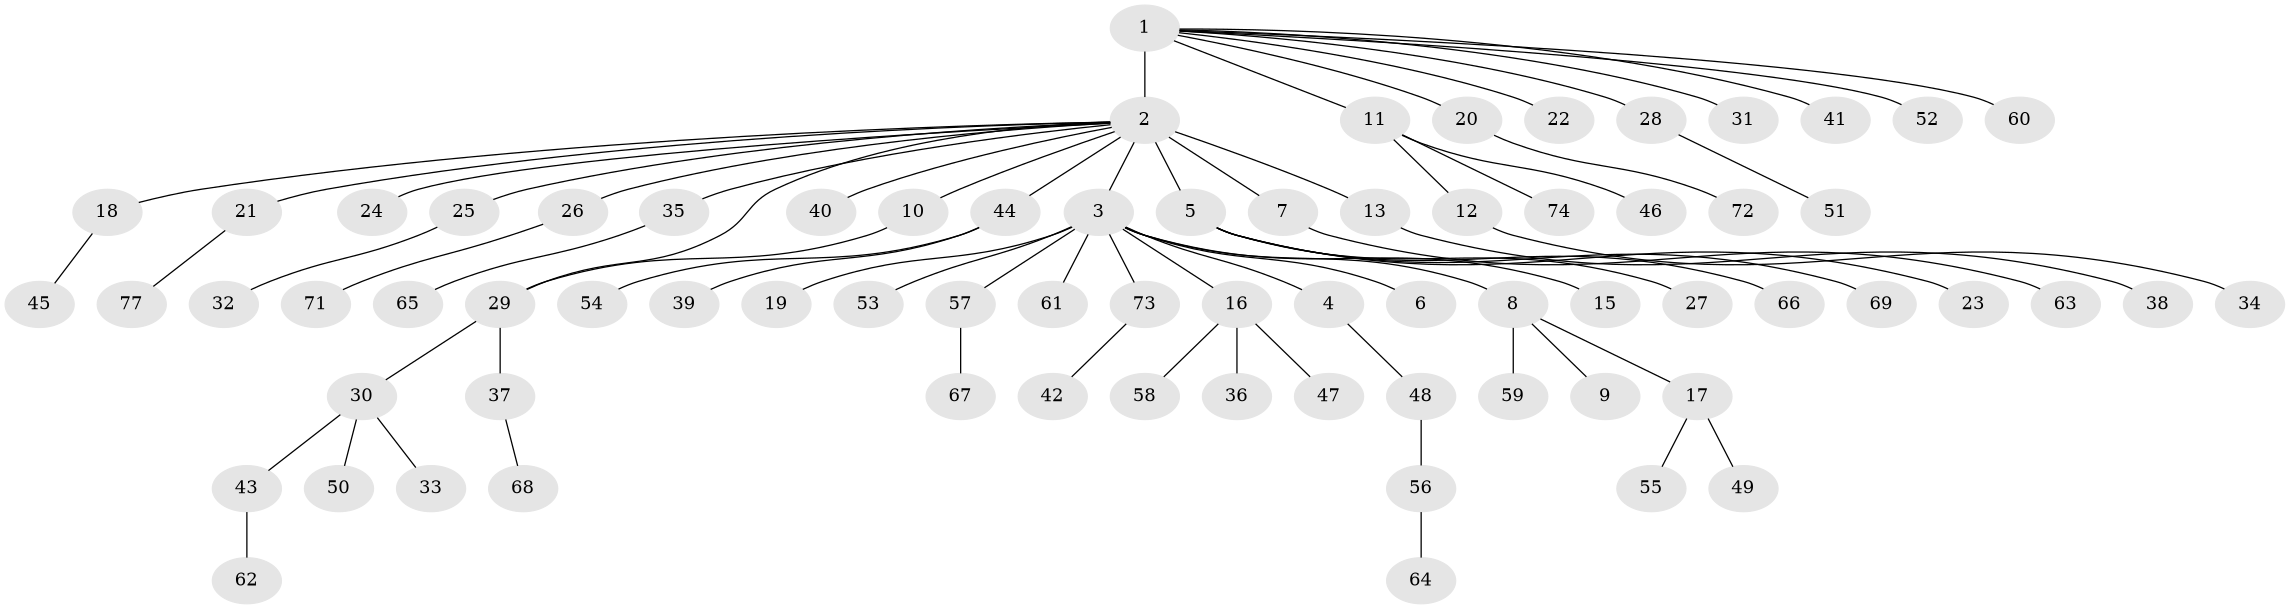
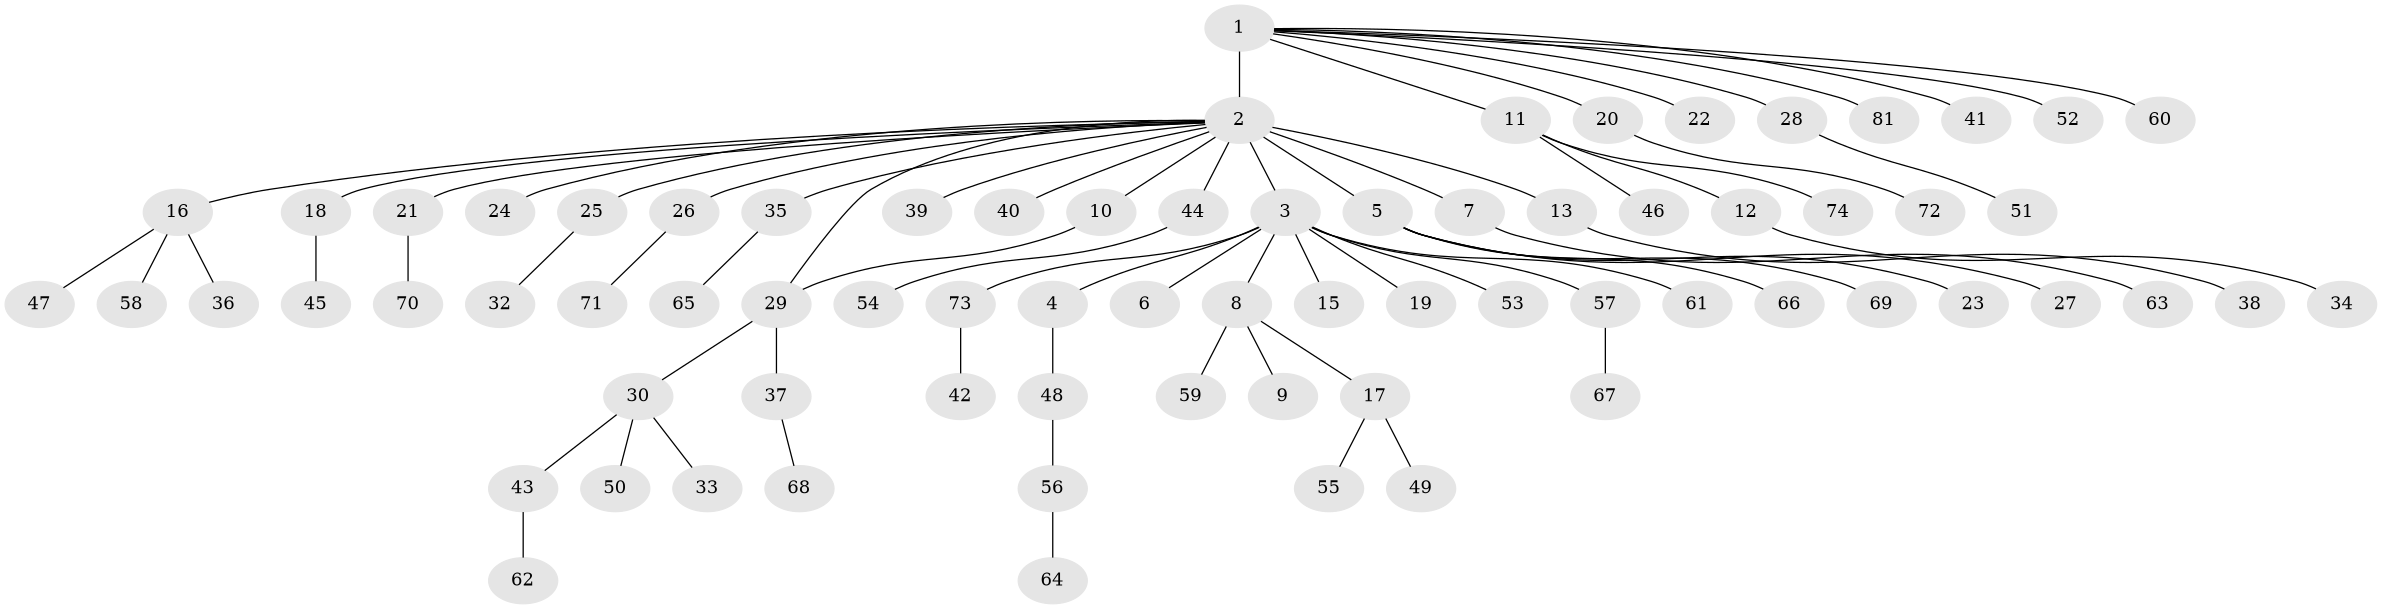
node "31": label "31" -> "81"
edge "3" -- "16": now "2" -- "16"
edge "44" -- "39": now "2" -- "39"
node "77": label "77" -> "70"
